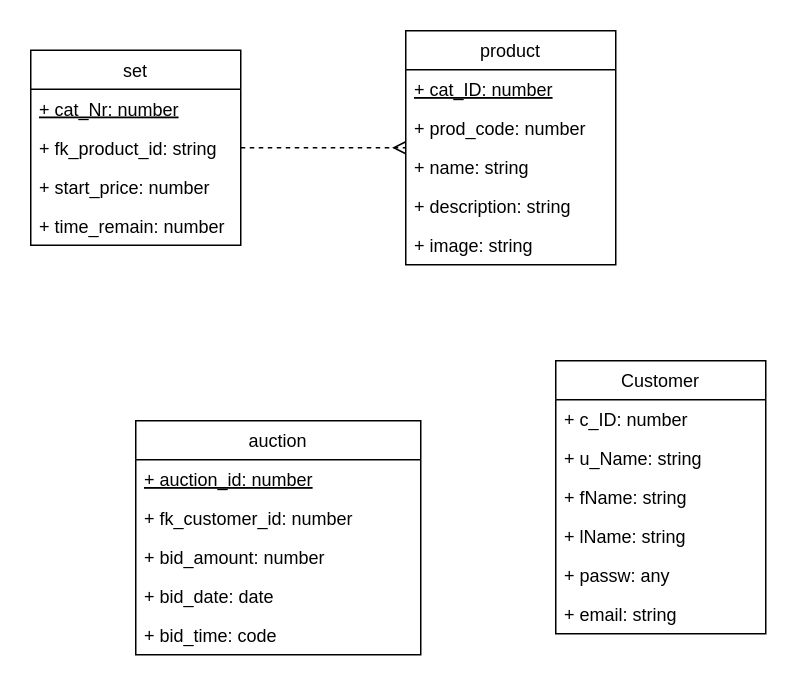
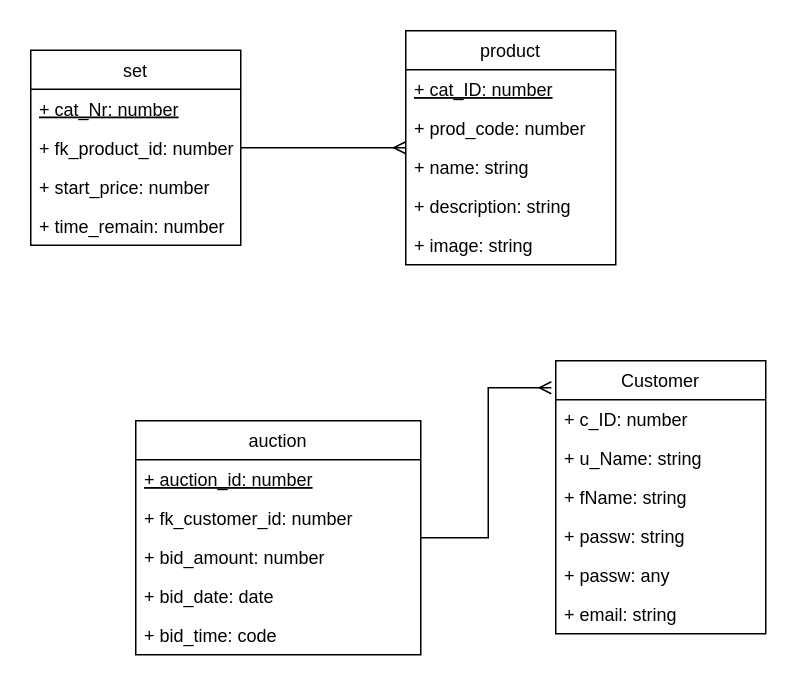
edge "set" -> "product": style dashed -> solid
node "+ fk_product_id: string": label "+ fk_product_id: string" -> "+ fk_product_id: number"
edge "auction" -> "Customer": added
node "+ lName: string": label "+ lName: string" -> "+ passw: string"
